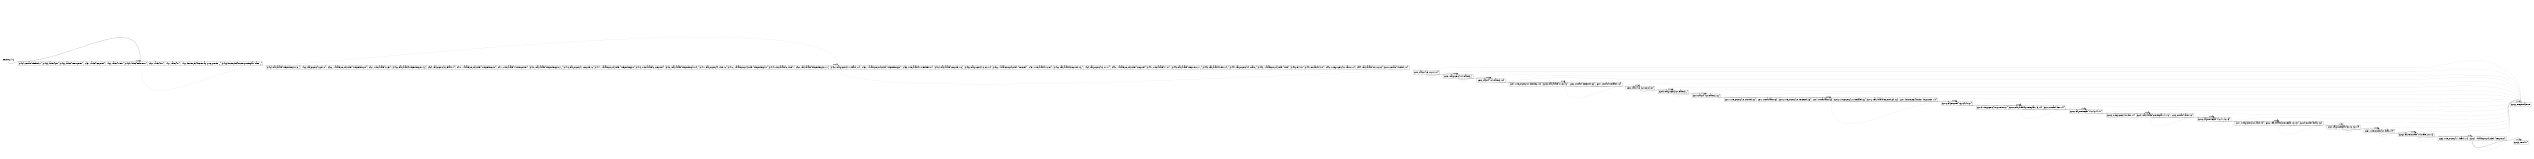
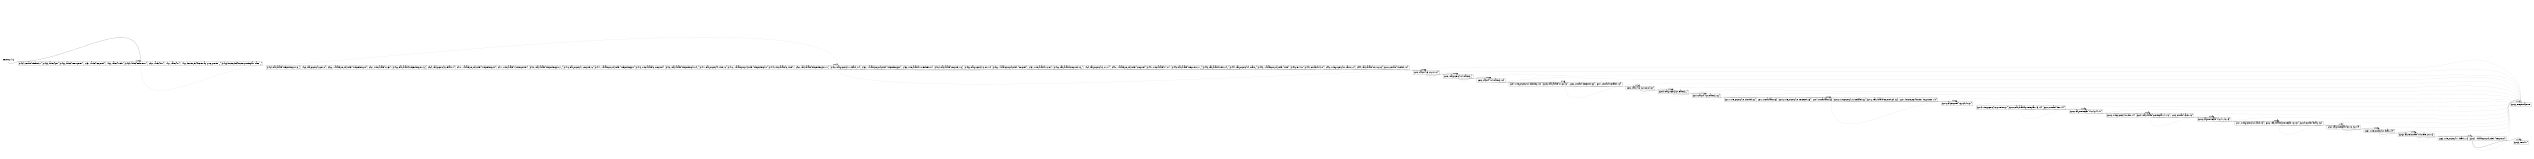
edge "57964: read-variable['__dependency1__',v3,-]" -> "58001: call-not [v25,v26,v27,v24]": added
edge "58018: call-computed [v38,v39,v40,v37]" -> "58019: write-property[v20,'promise',v37]": removed
